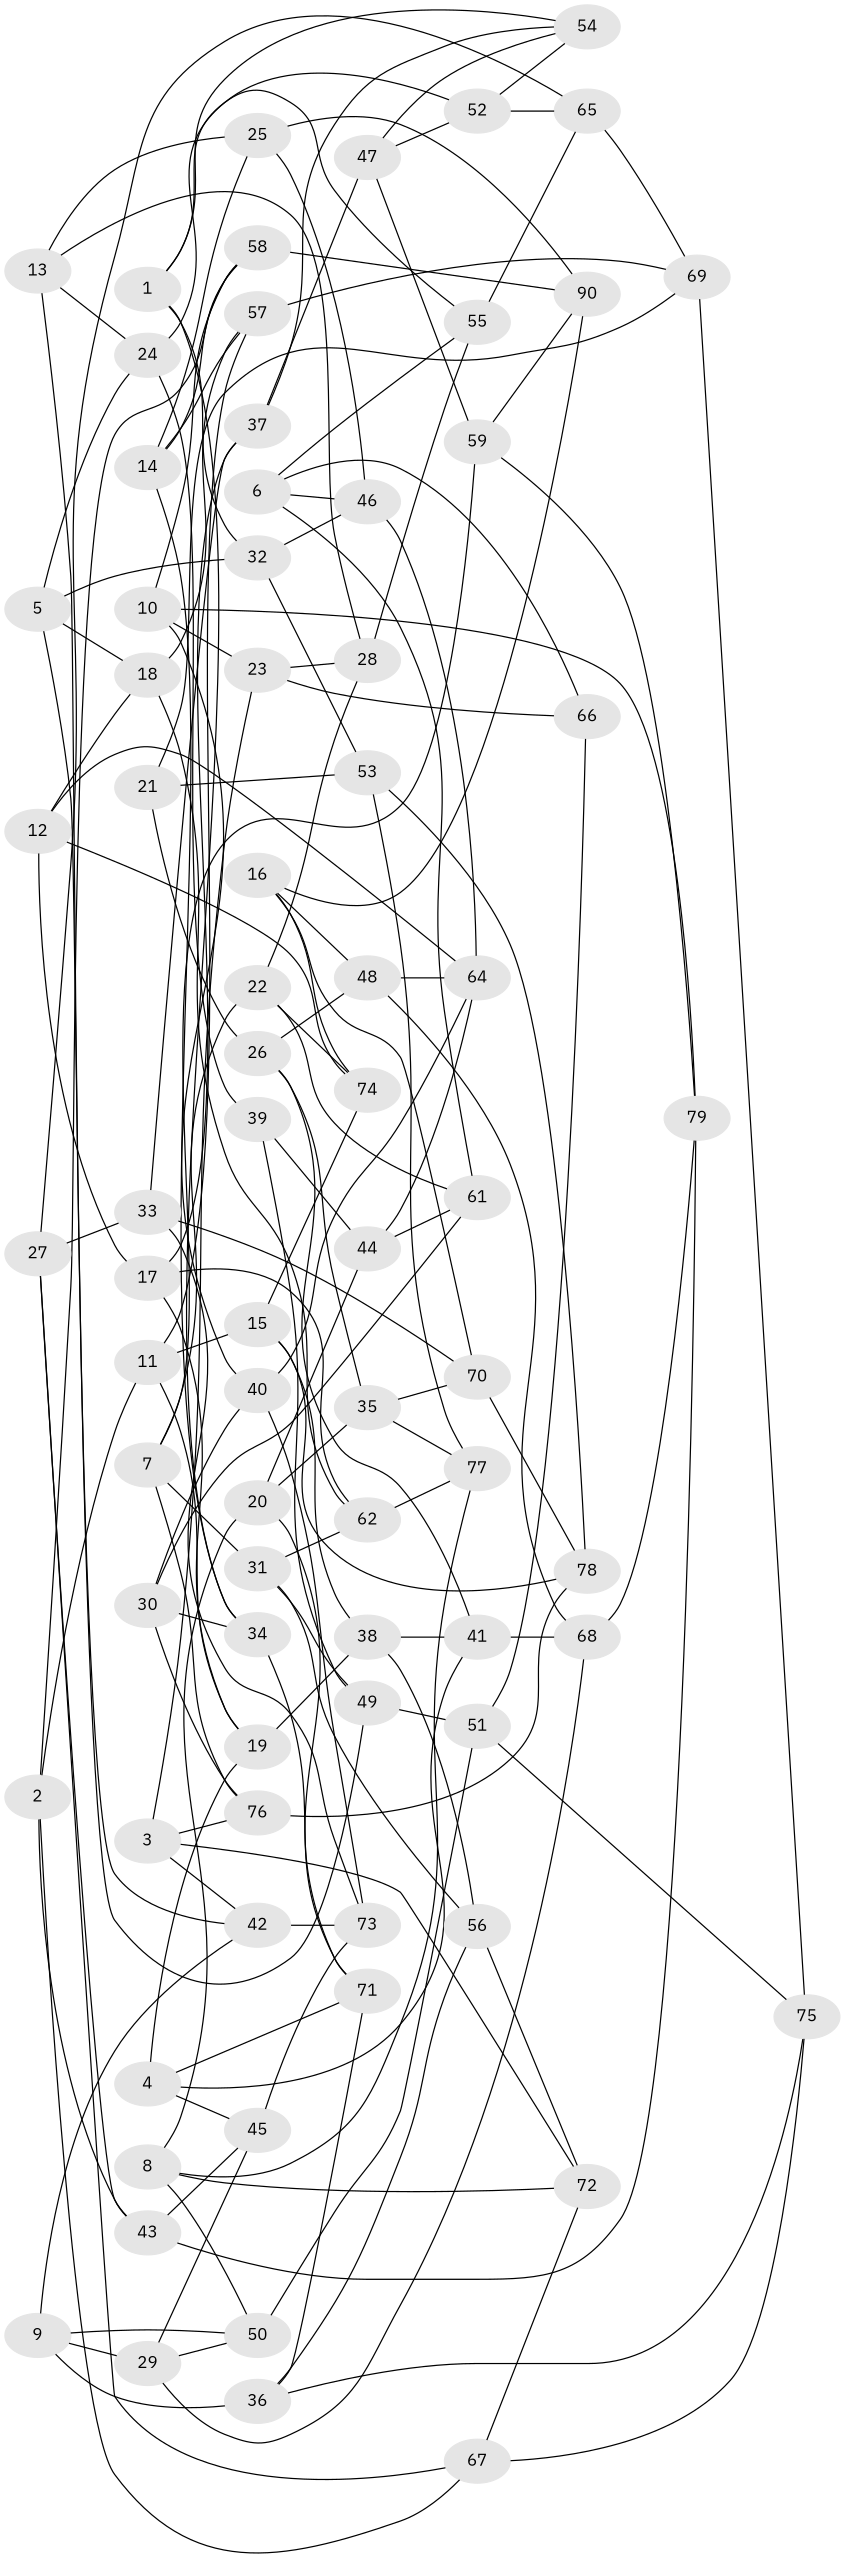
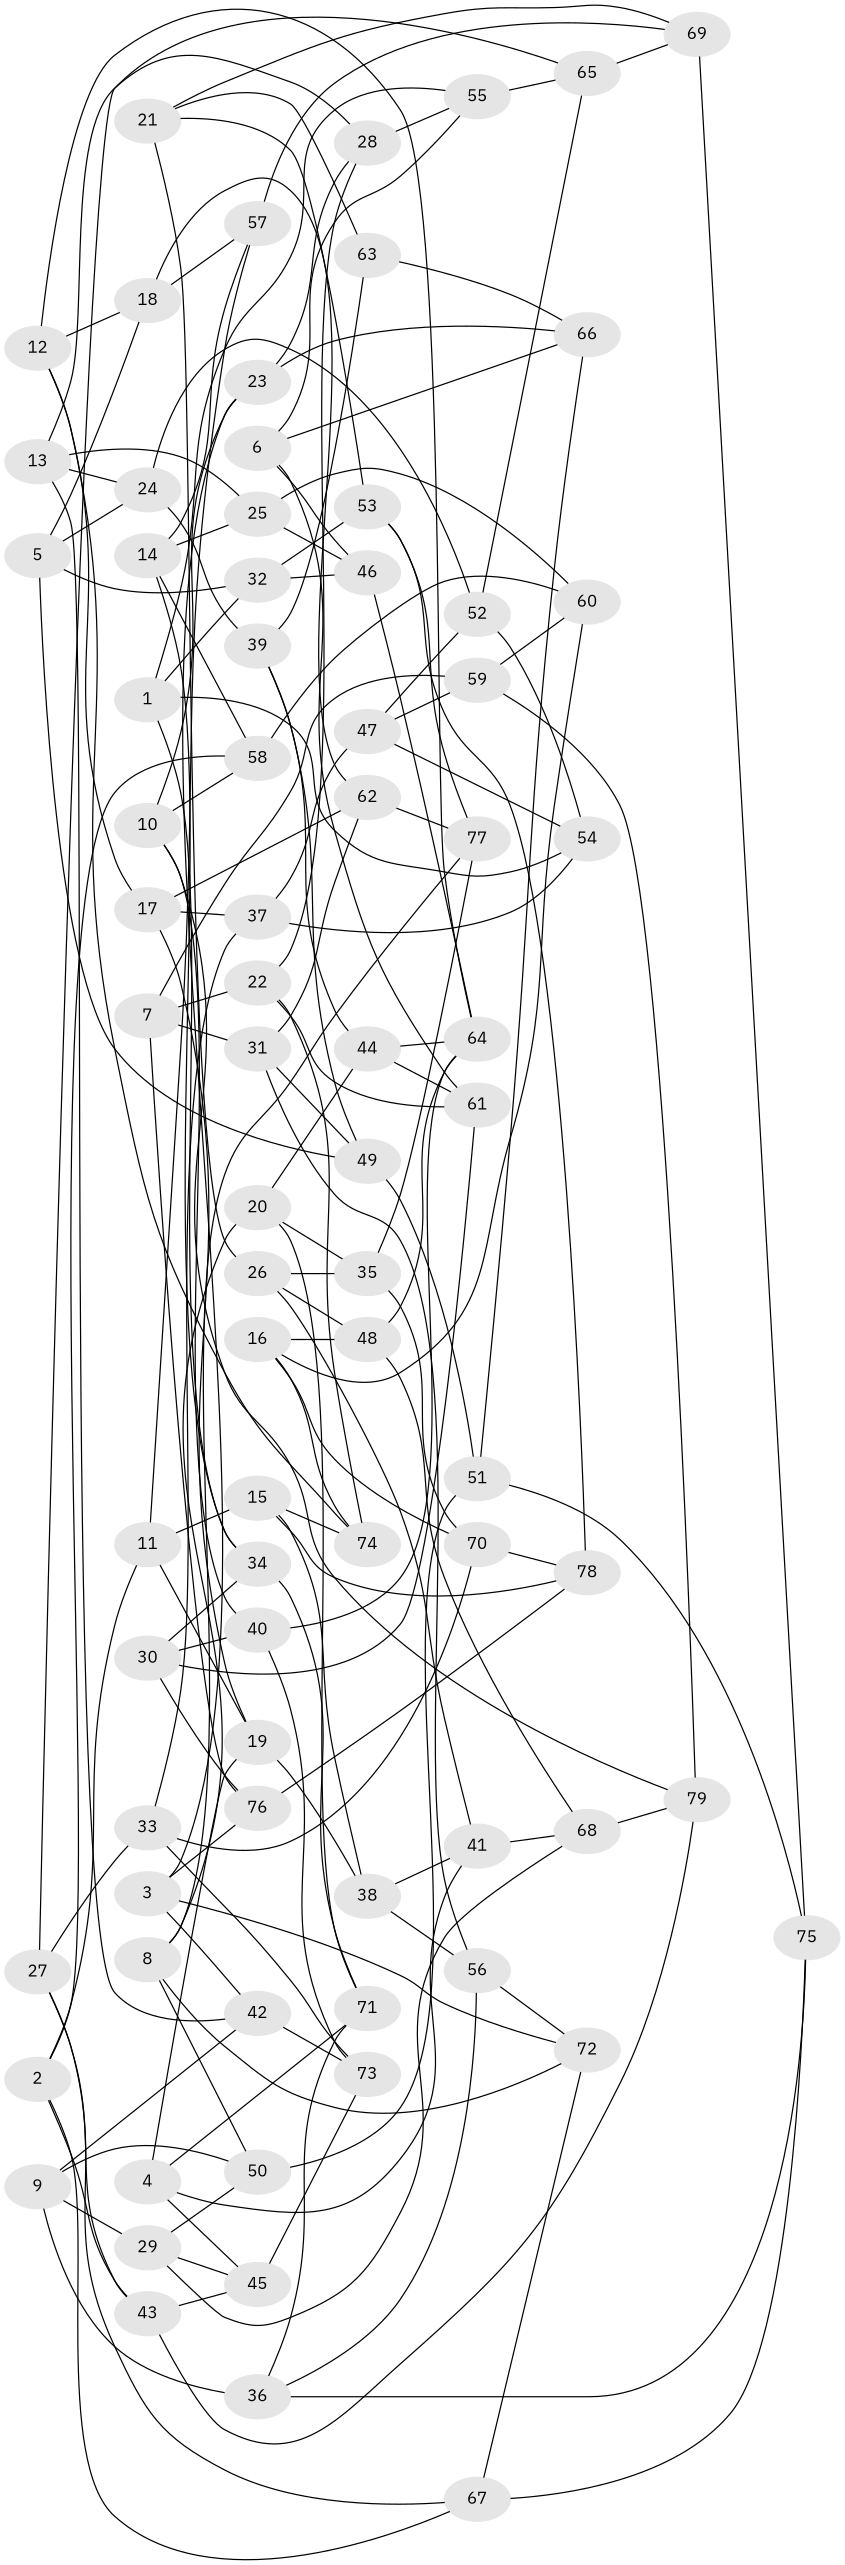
node "63": added
node "90": label "90" -> "60"
